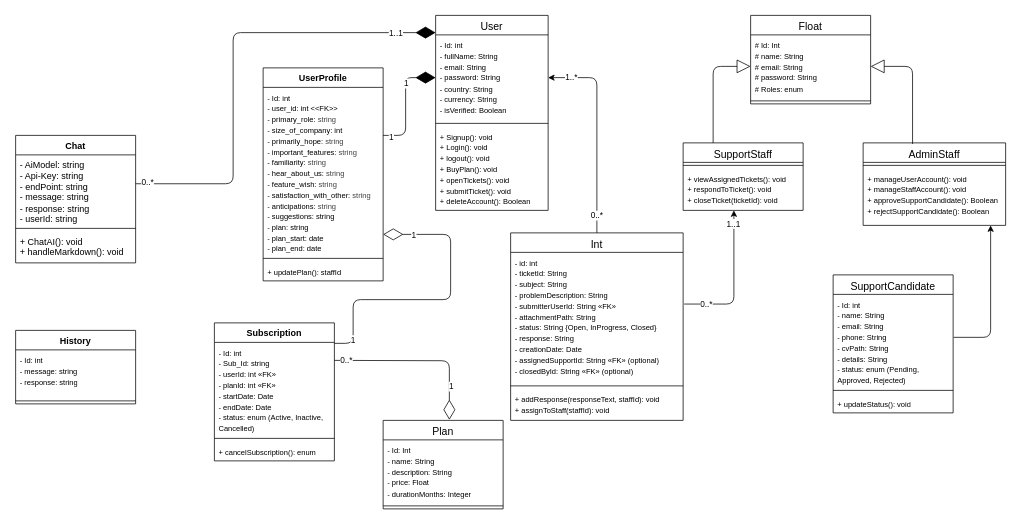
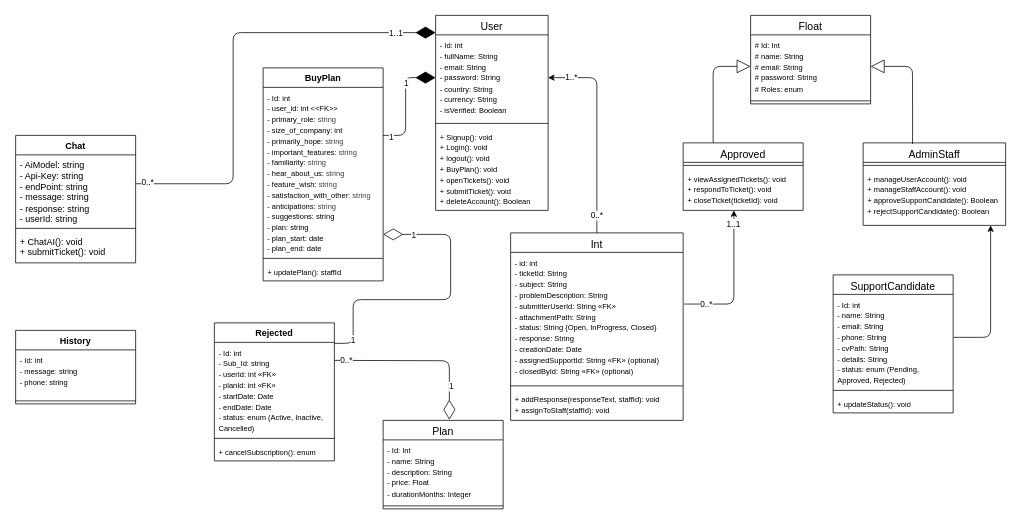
node "UserProfile": label "UserProfile" -> "BuyPlan"
node "SupportStaff": label "SupportStaff" -> "Approved"
node "+ ChatAI(): void + handleMarkdown(): void": label "+ ChatAI(): void + handleMarkdown(): void" -> "+ ChatAI(): void + submitTicket(): void"
node "Subscription": label "Subscription" -> "Rejected"
node "- Id: int - message: string - response: string": label "- Id: int - message: string - response: string" -> "- Id: int - message: string - phone: string"
